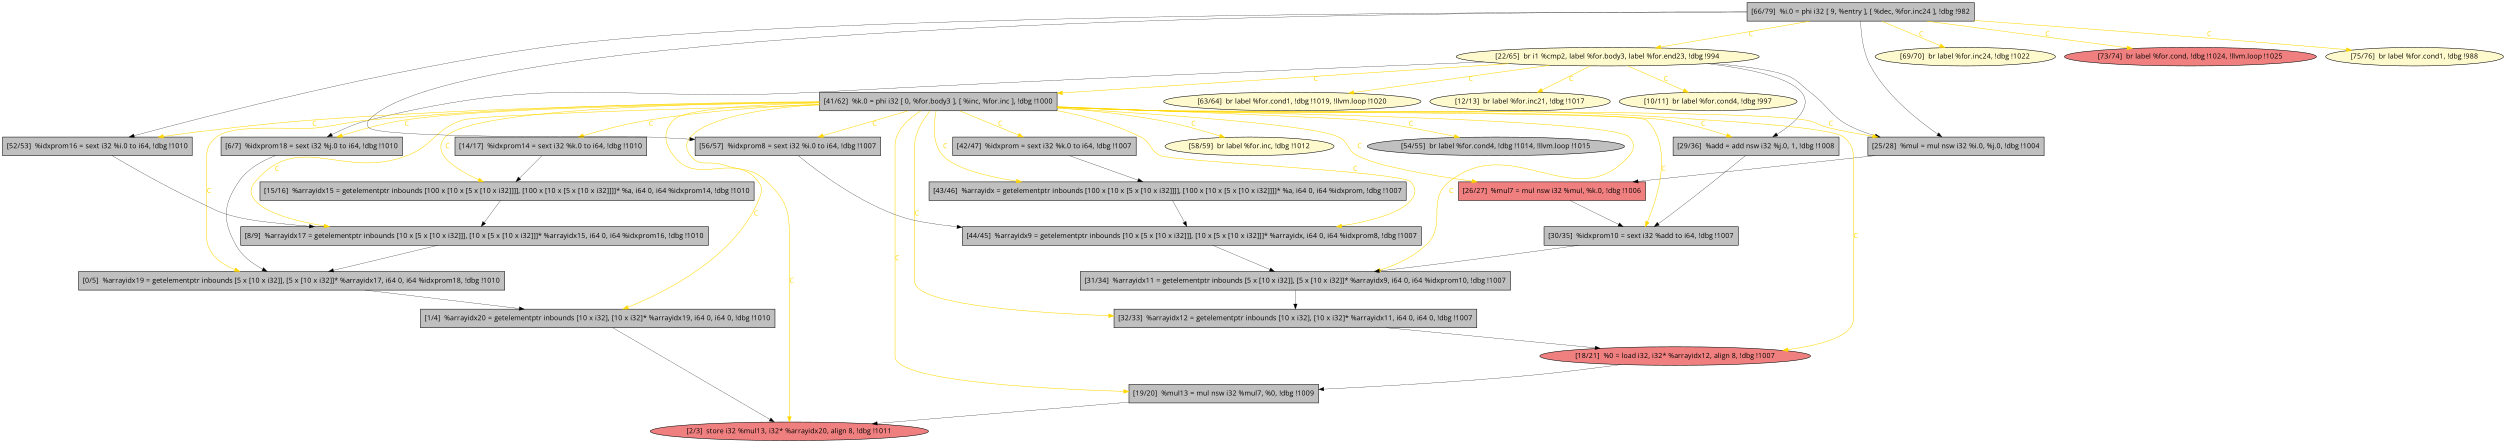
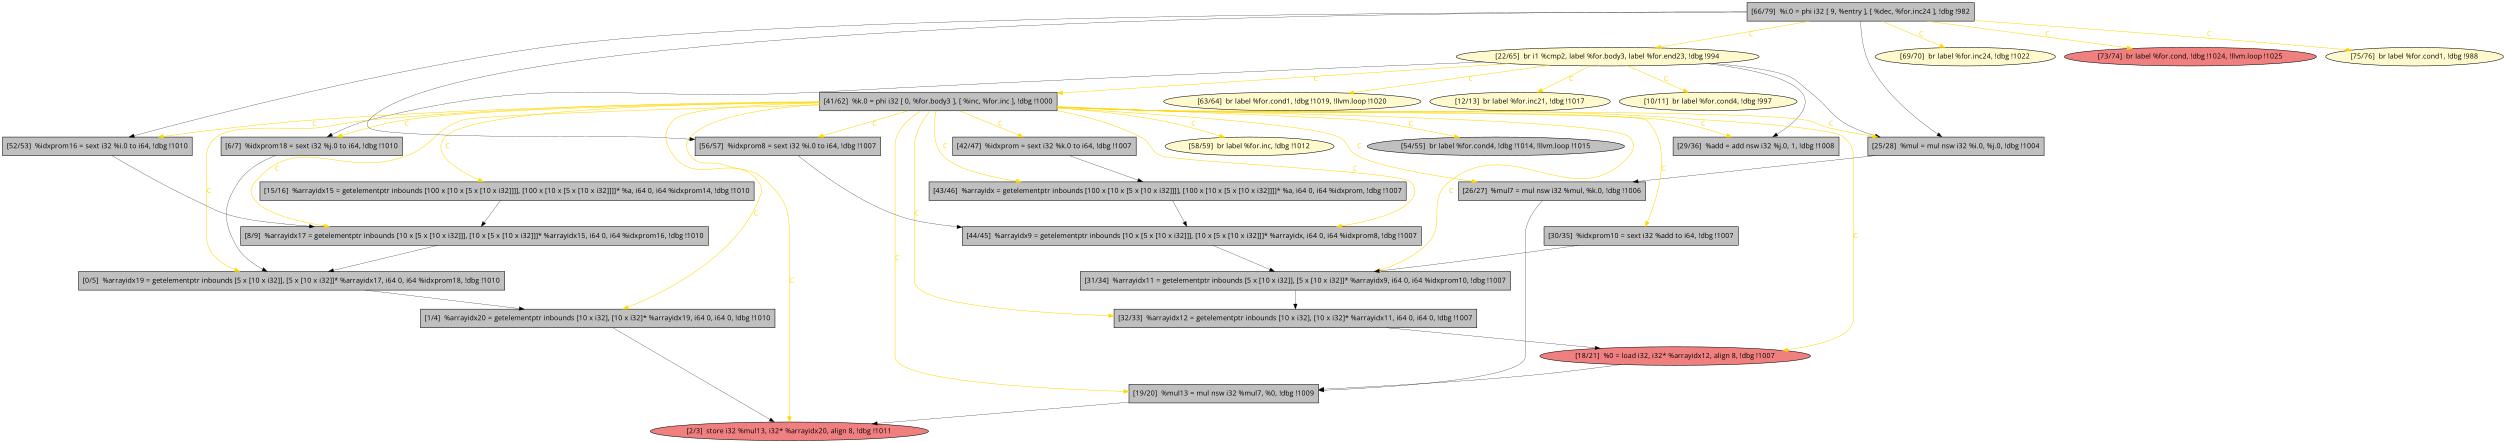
node "[14/17]  %idxprom14 = sext i32 %k.0 to i64, !dbg !1010": removed
edge "[29/36]  %add = add nsw i32 %j.0, 1, !dbg !1008" -> "[30/35]  %idxprom10 = sext i32 %add to i64, !dbg !1007": removed
node "[26/27]  %mul7 = mul nsw i32 %mul, %k.0, !dbg !1006": fillcolor lightcoral -> grey
edge "[26/27]  %mul7 = mul nsw i32 %mul, %k.0, !dbg !1006" -> "[30/35]  %idxprom10 = sext i32 %add to i64, !dbg !1007": now "[26/27]  %mul7 = mul nsw i32 %mul, %k.0, !dbg !1006" -> "[19/20]  %mul13 = mul nsw i32 %mul7, %0, !dbg !1009"
